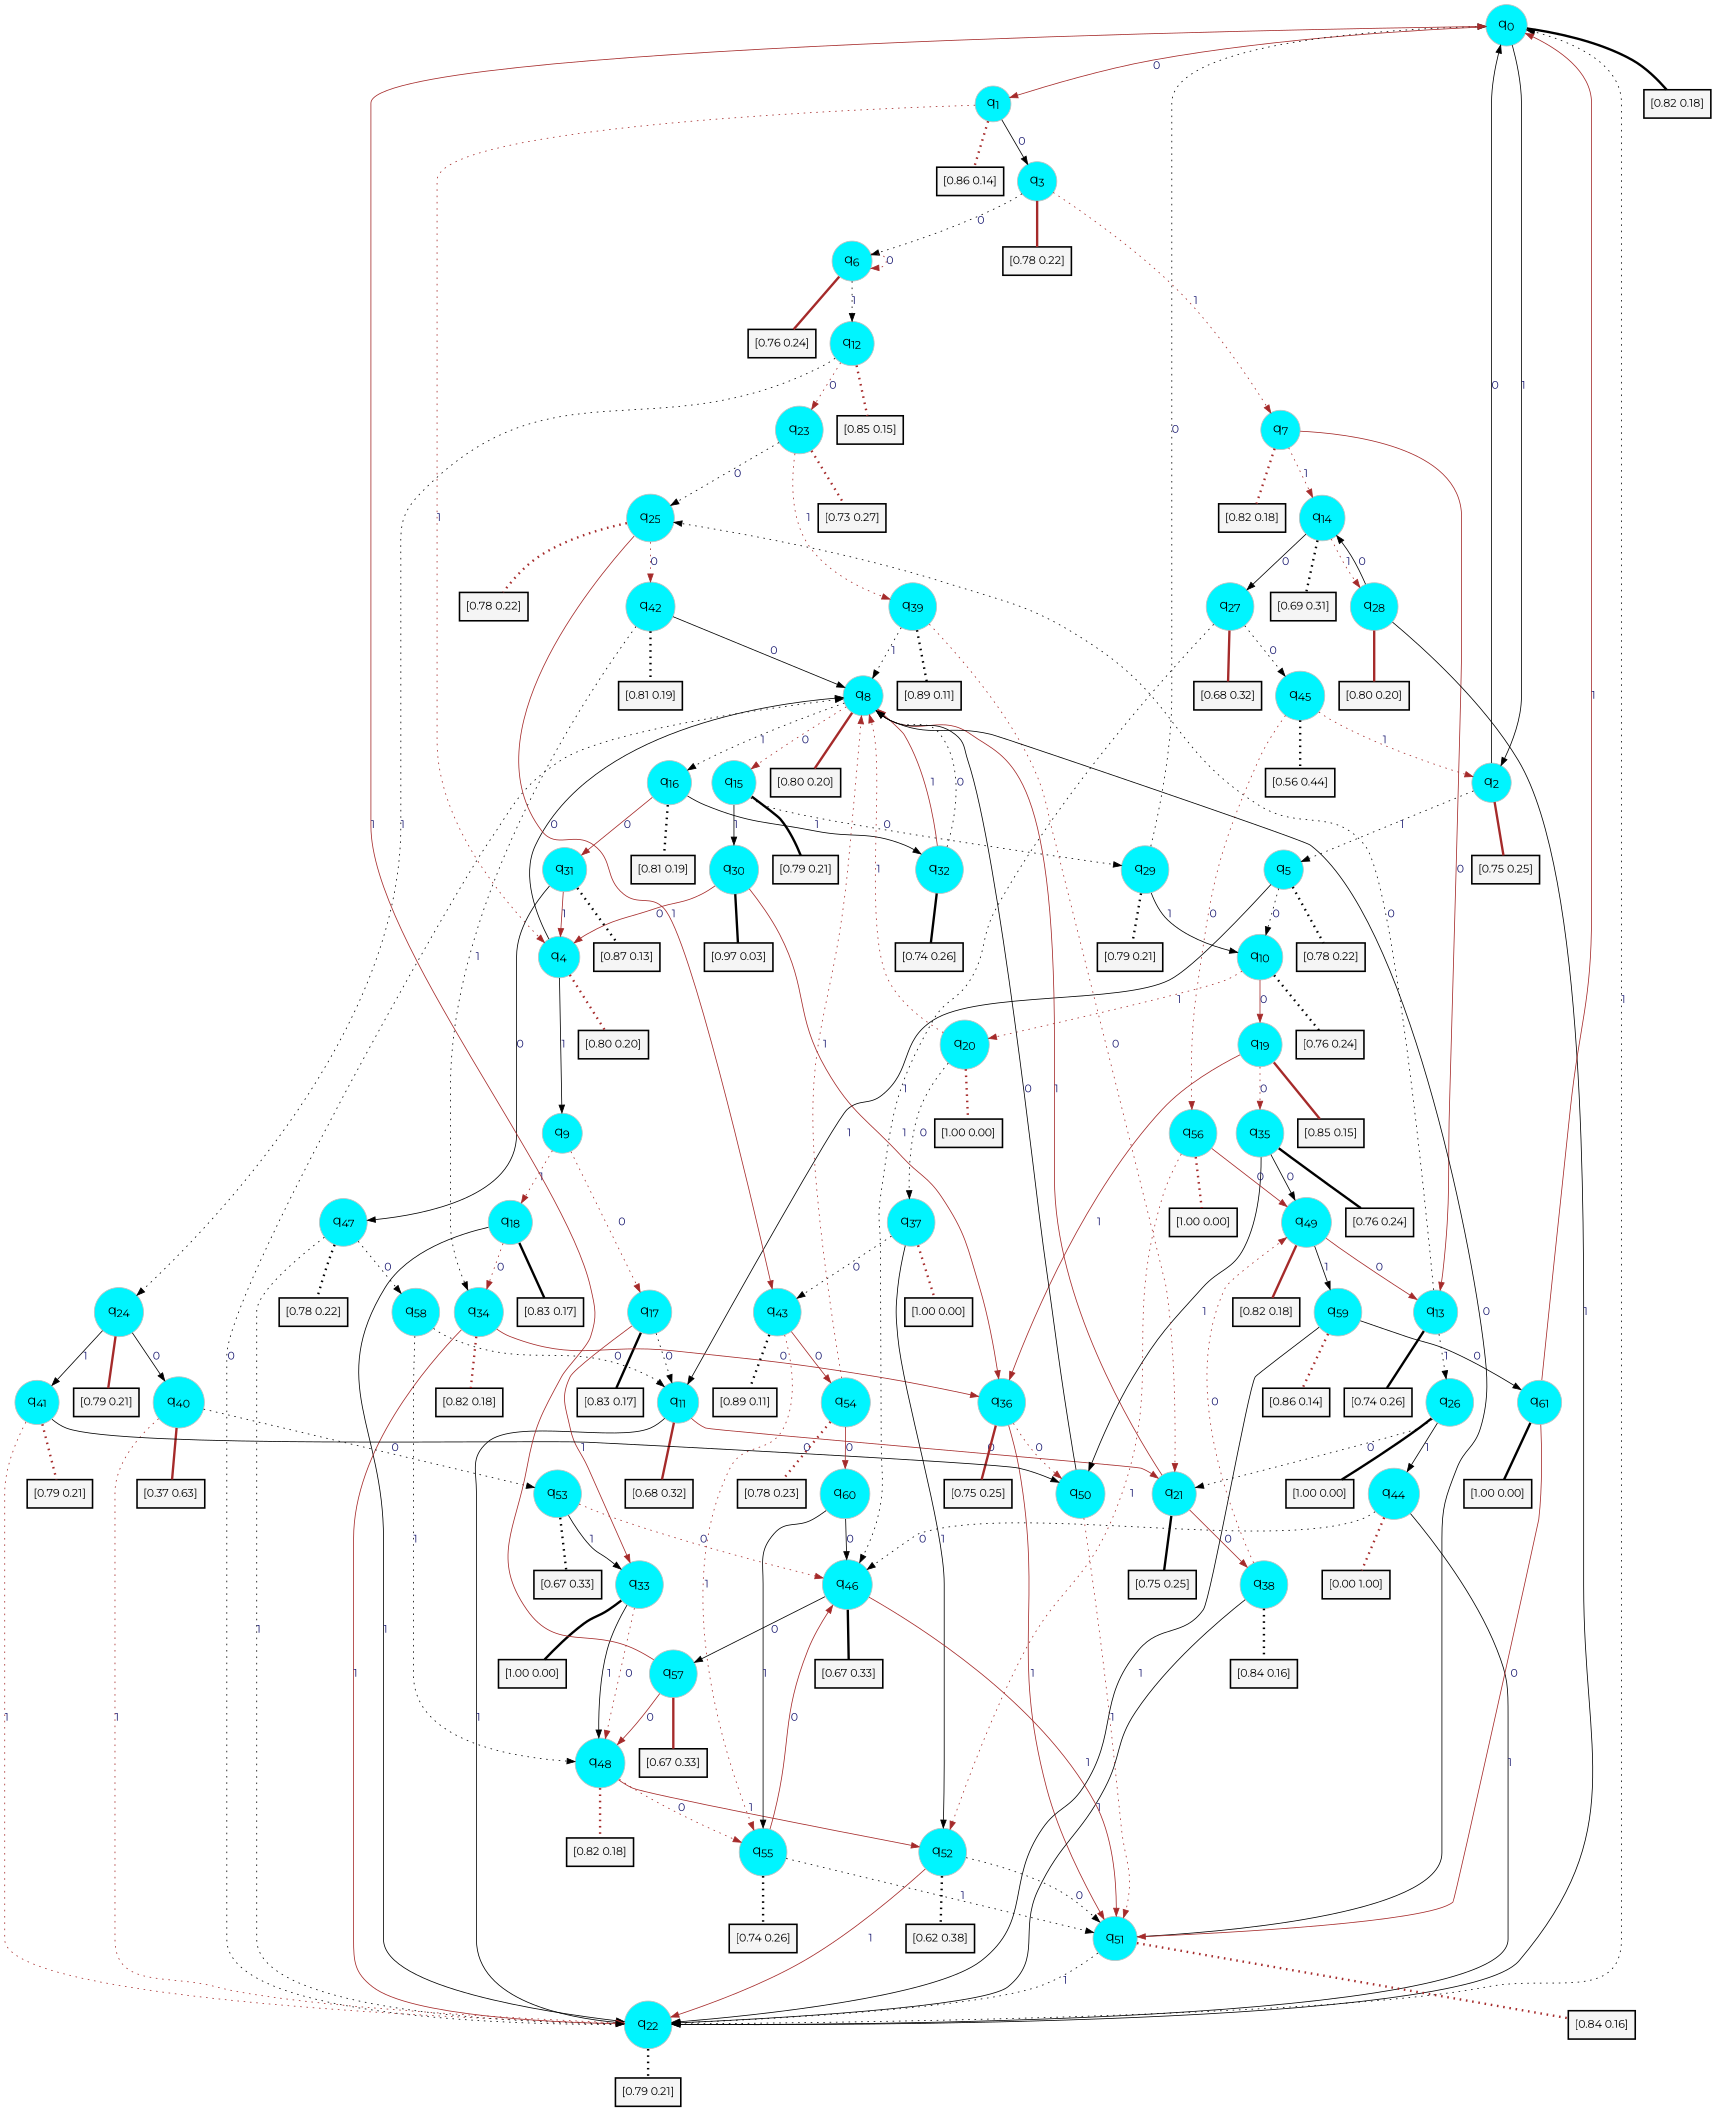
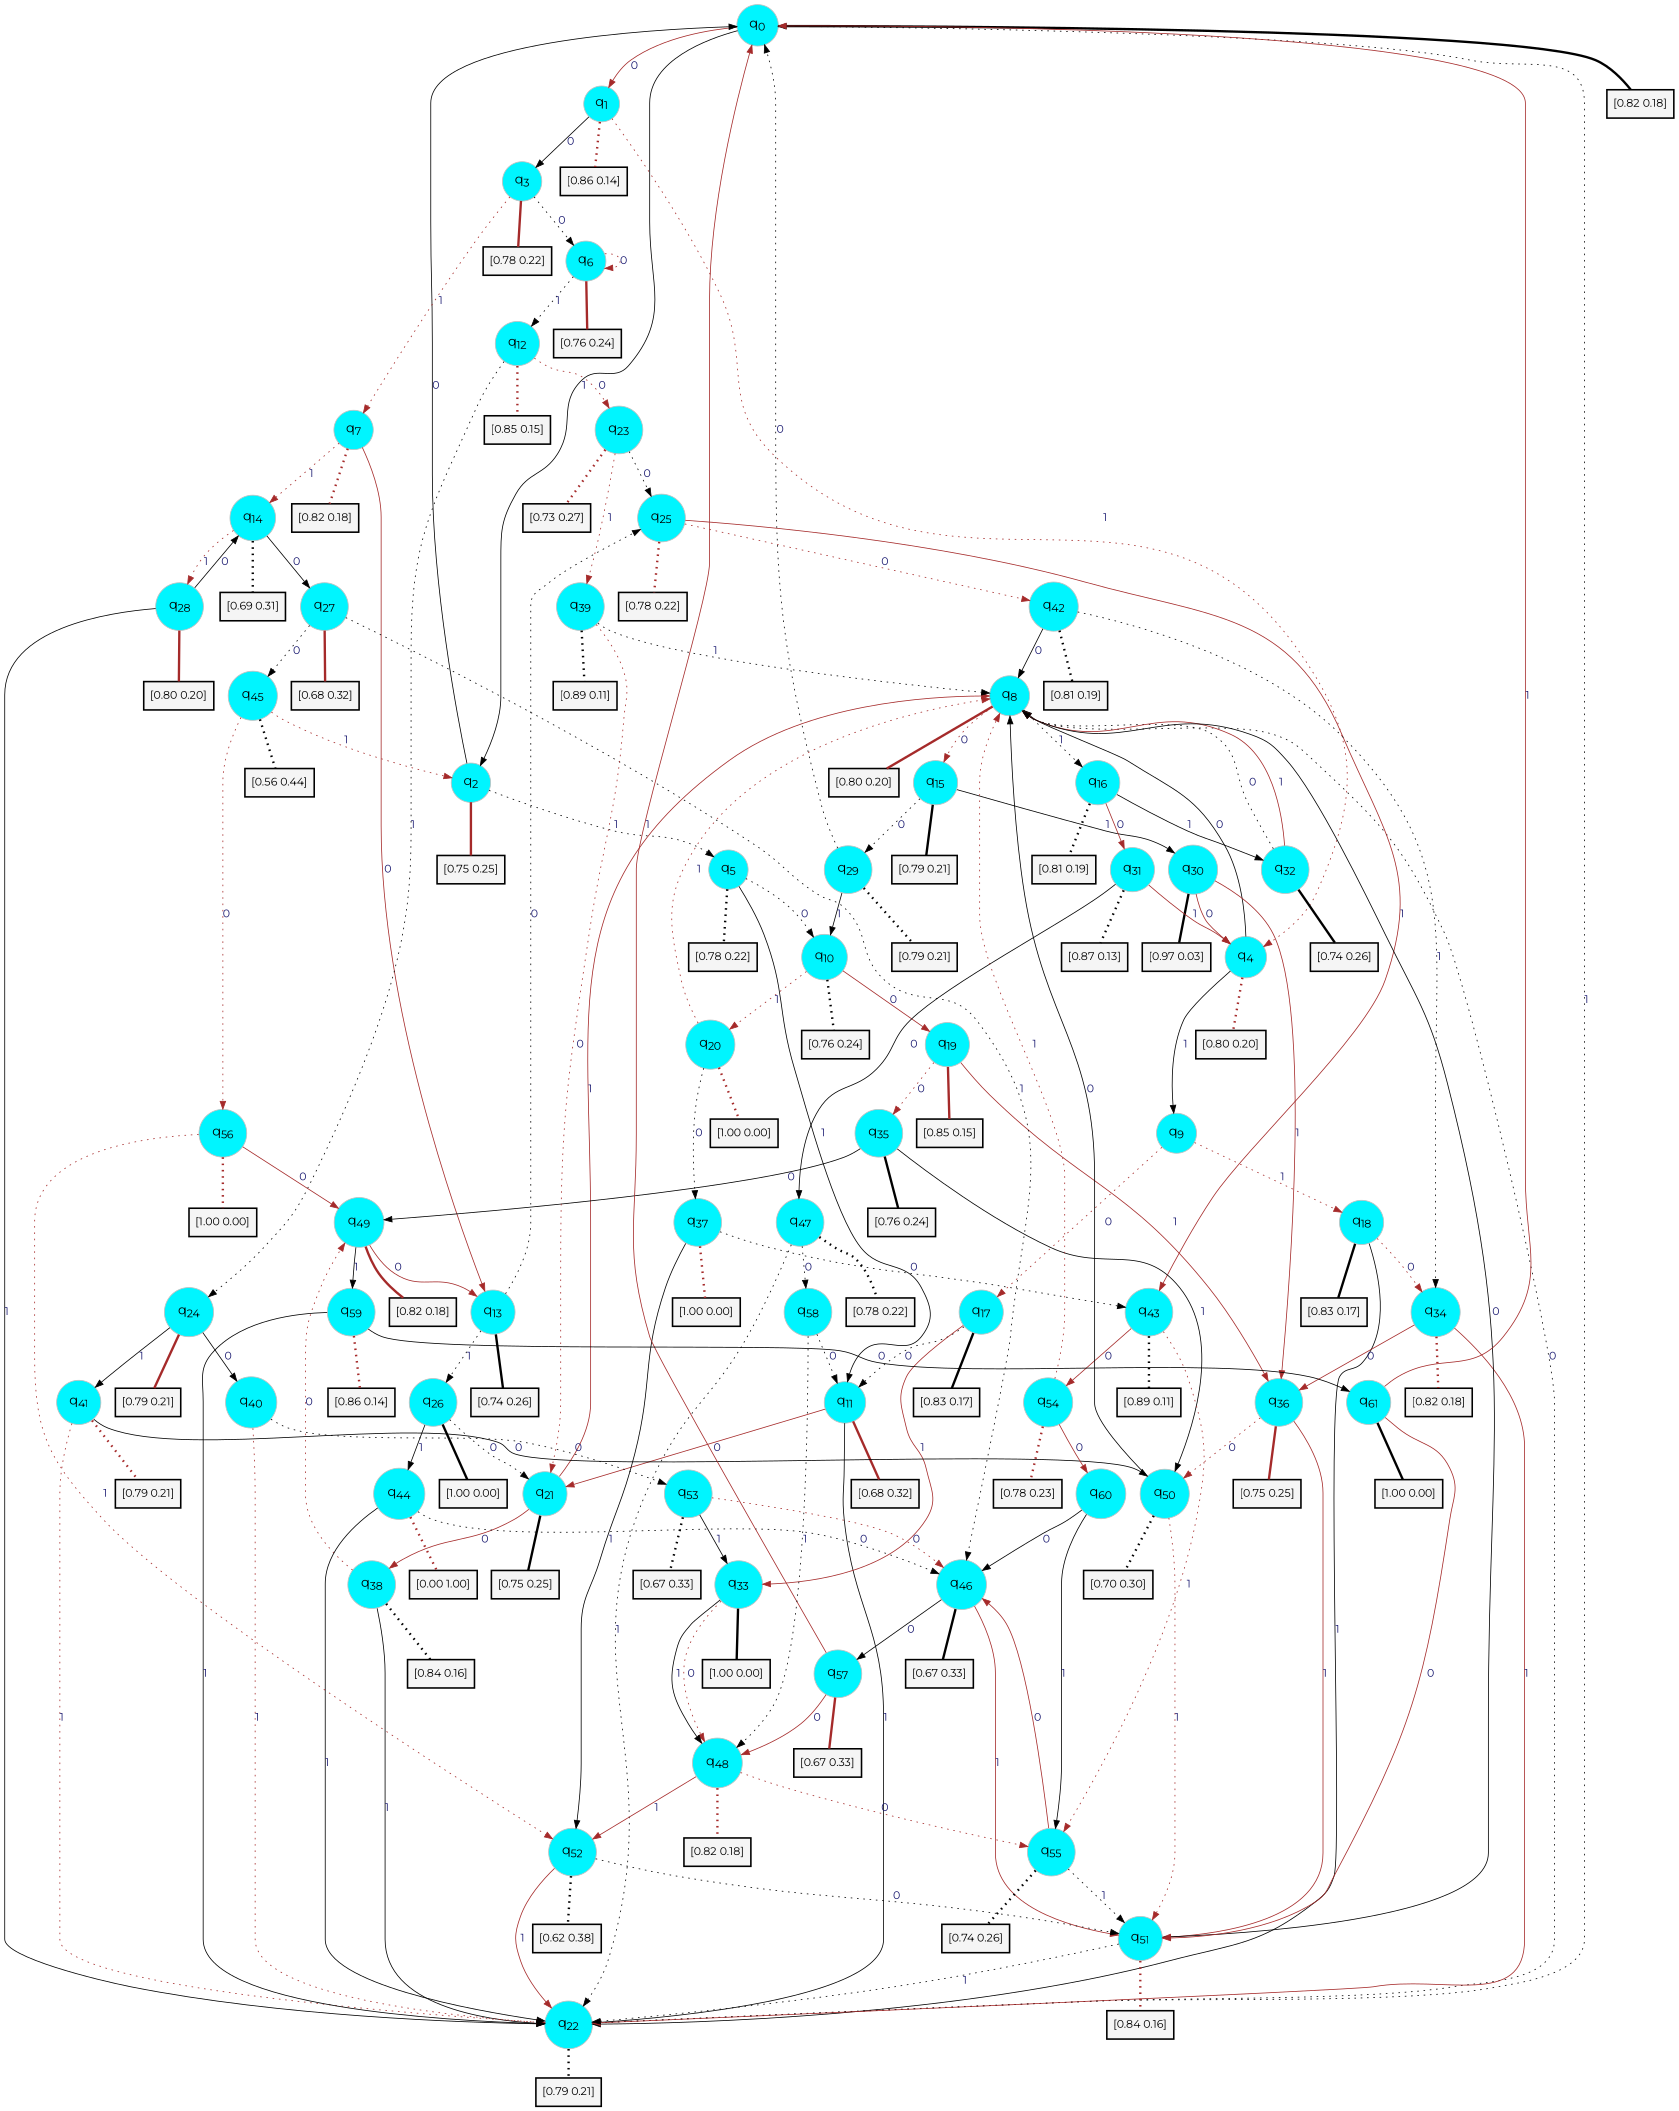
node "[0.37 0.63]": removed
node "[0.70 0.30]": added
